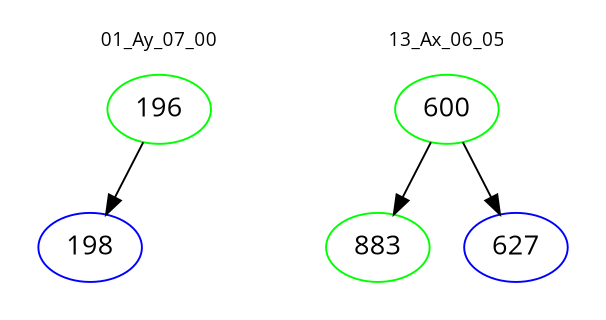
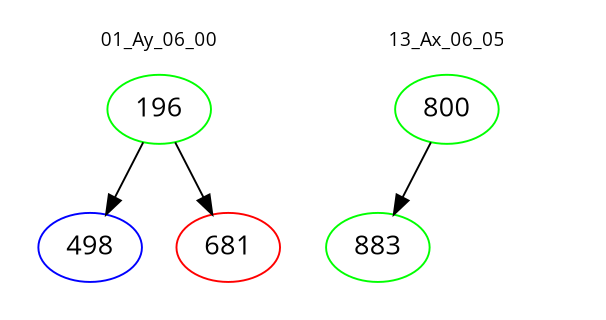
cluster "01_Ay_07_00": label "01_Ay_07_00" -> "01_Ay_06_00"
node "600": label "600" -> "800"
node "198": label "198" -> "498"
node "681": added
node "627": removed
